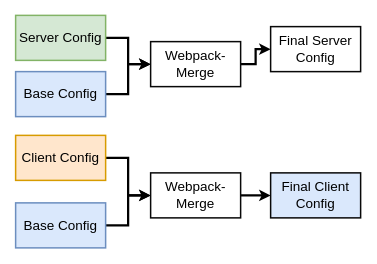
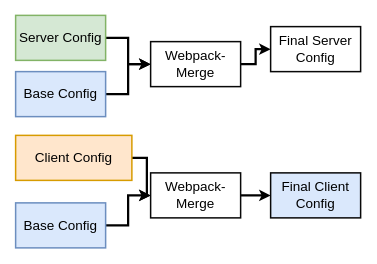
node "Client Config": size 90x45 -> 116x45
